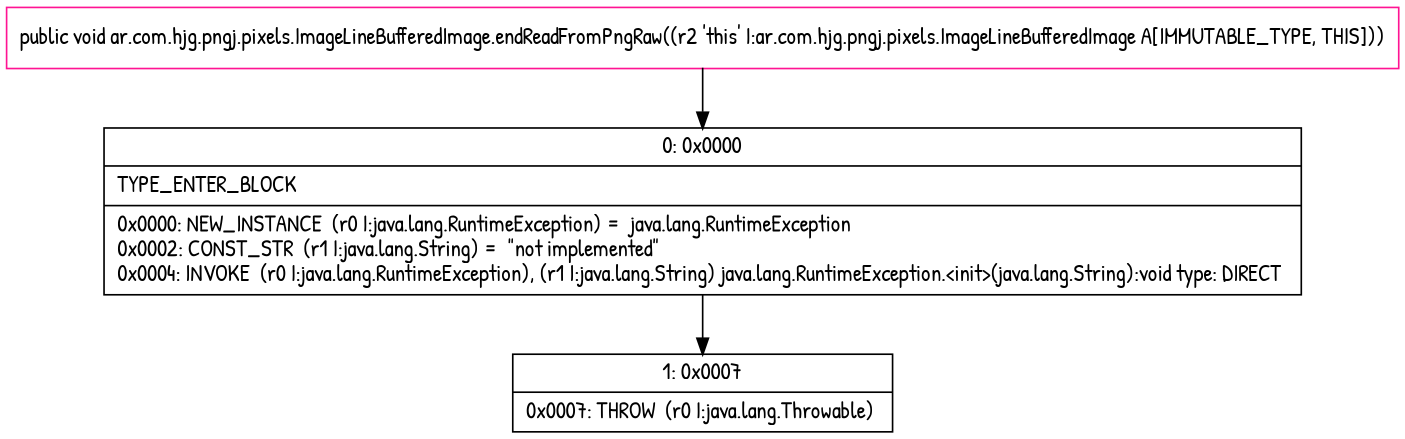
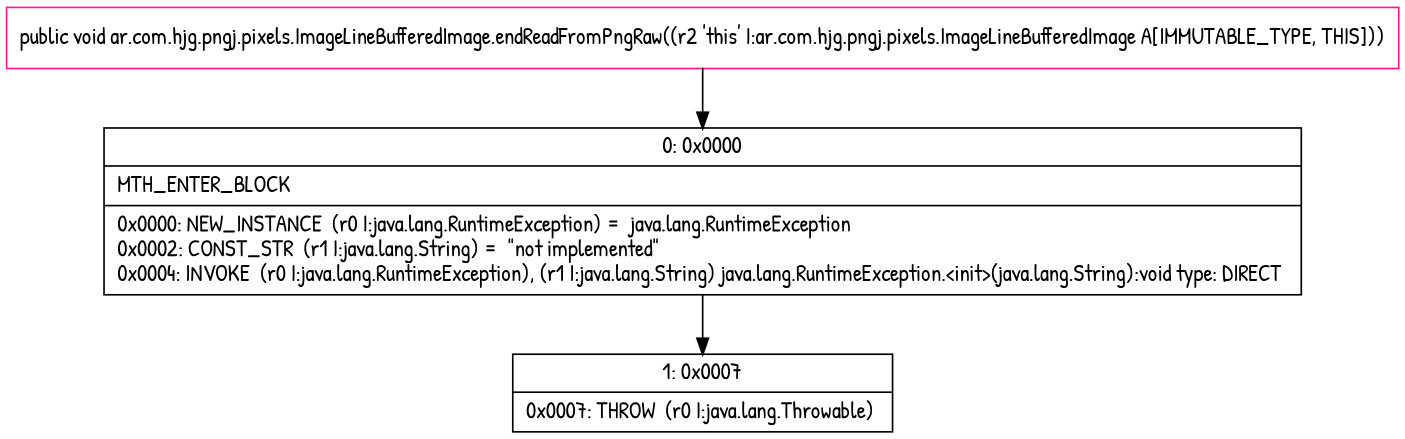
node "0: 0x0000": text "TYPE_ENTER_BLOCK" -> "MTH_ENTER_BLOCK"
